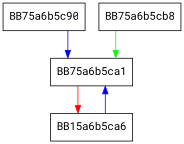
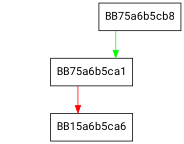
node "BB75a6b5c90": removed
edge "BB15a6b5ca6" -> "BB75a6b5ca1": removed
